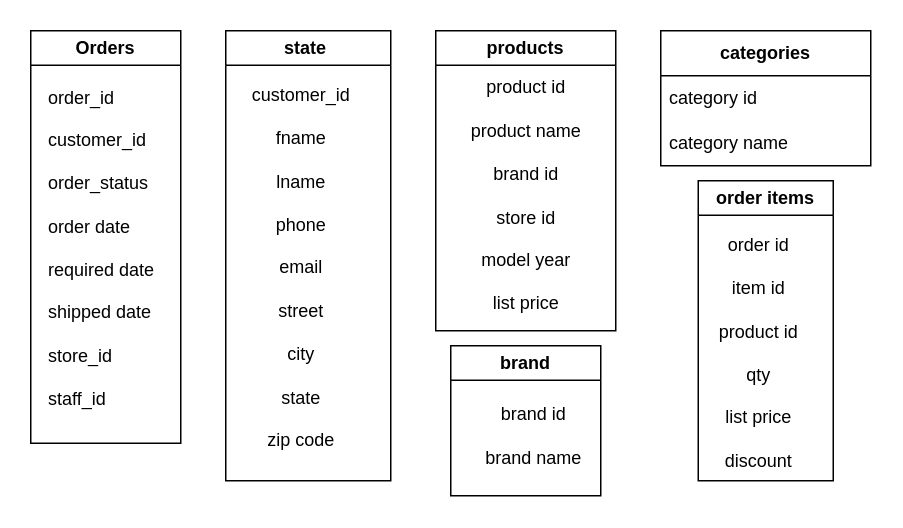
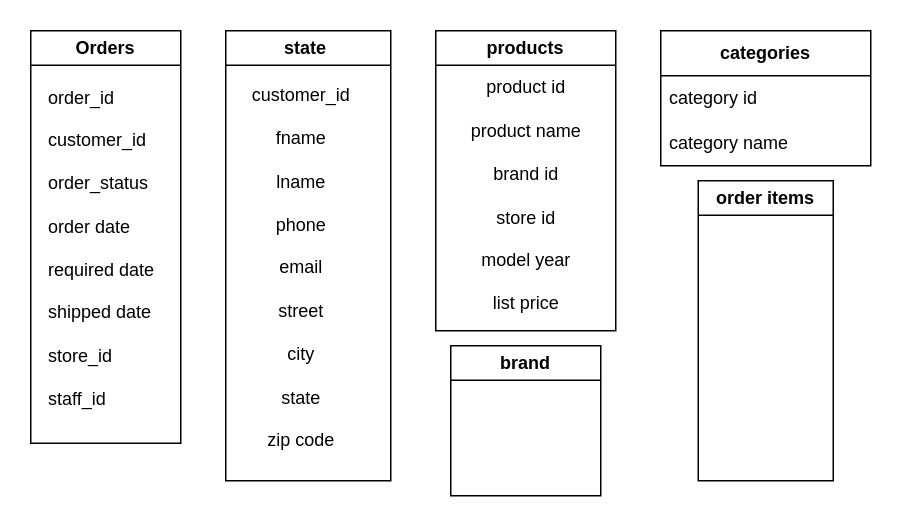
node "order id item id product id qty list price discount": removed
node "brand id brand name": removed
